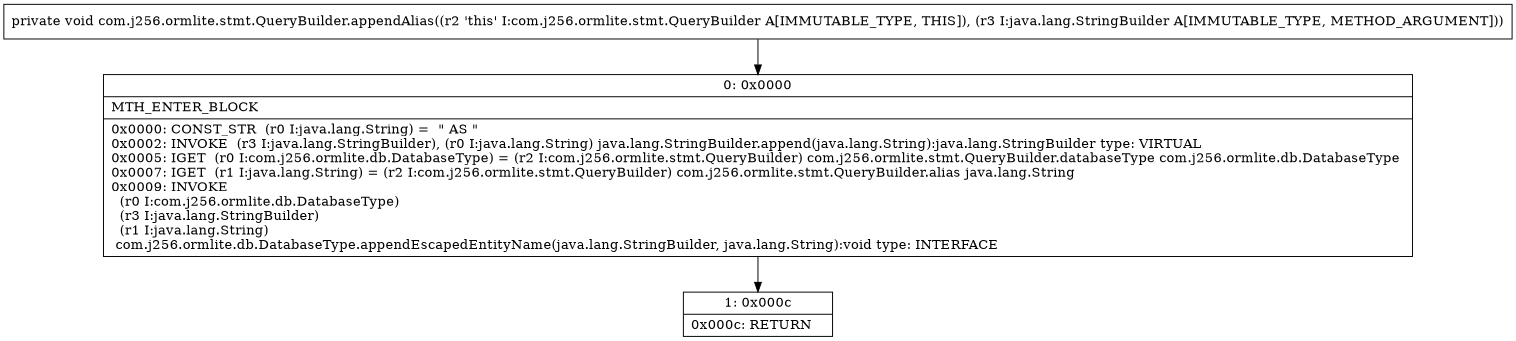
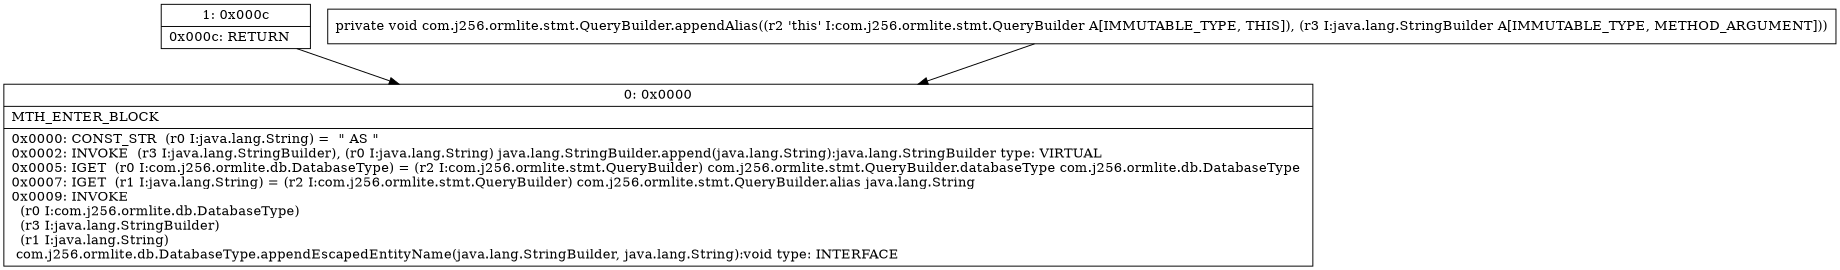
edge "0: 0x0000" -> "1: 0x000c": reversed
